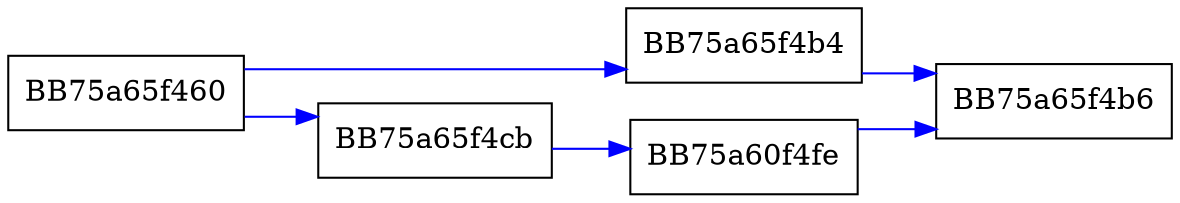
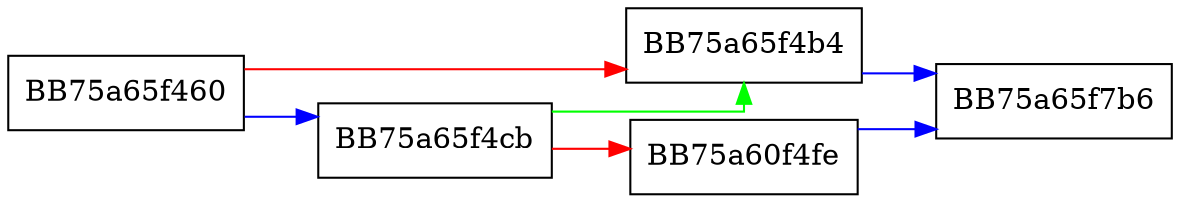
edge "BB75a65f460" -> "BB75a65f4b4": color blue -> red
node "BB75a65f4b6": label "BB75a65f4b6" -> "BB75a65f7b6"
edge "BB75a65f4cb" -> "BB75a65f4b4": added
edge "BB75a65f4cb" -> "BB75a60f4fe": color blue -> red
